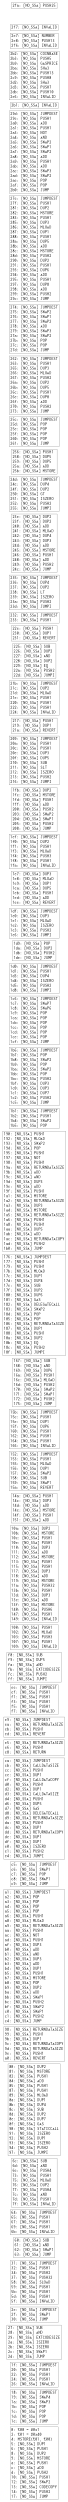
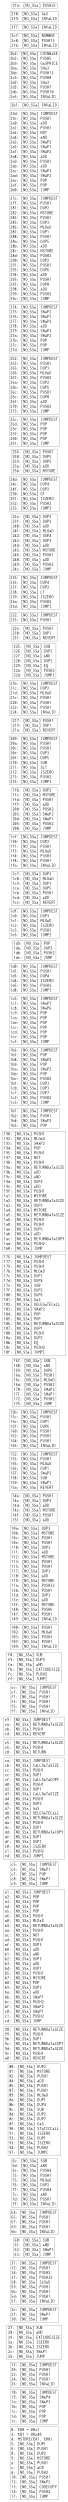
node "2f8: [NO_SSA] GAS 2f9: [NO_SSA] INVALID": added
